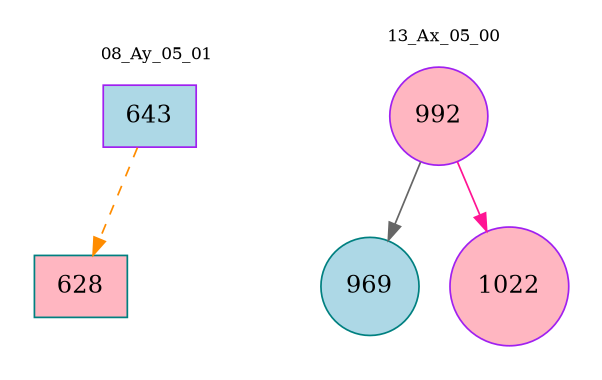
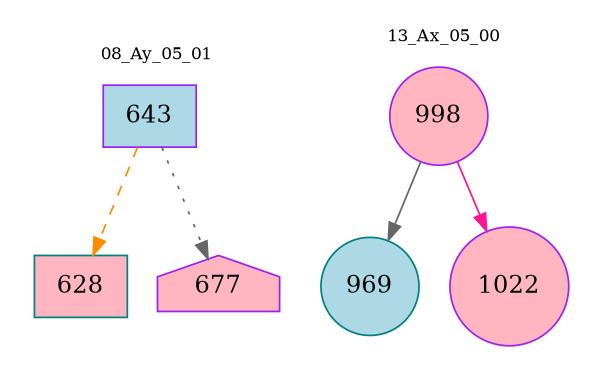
node "992": label "992" -> "998"
node "677": added
